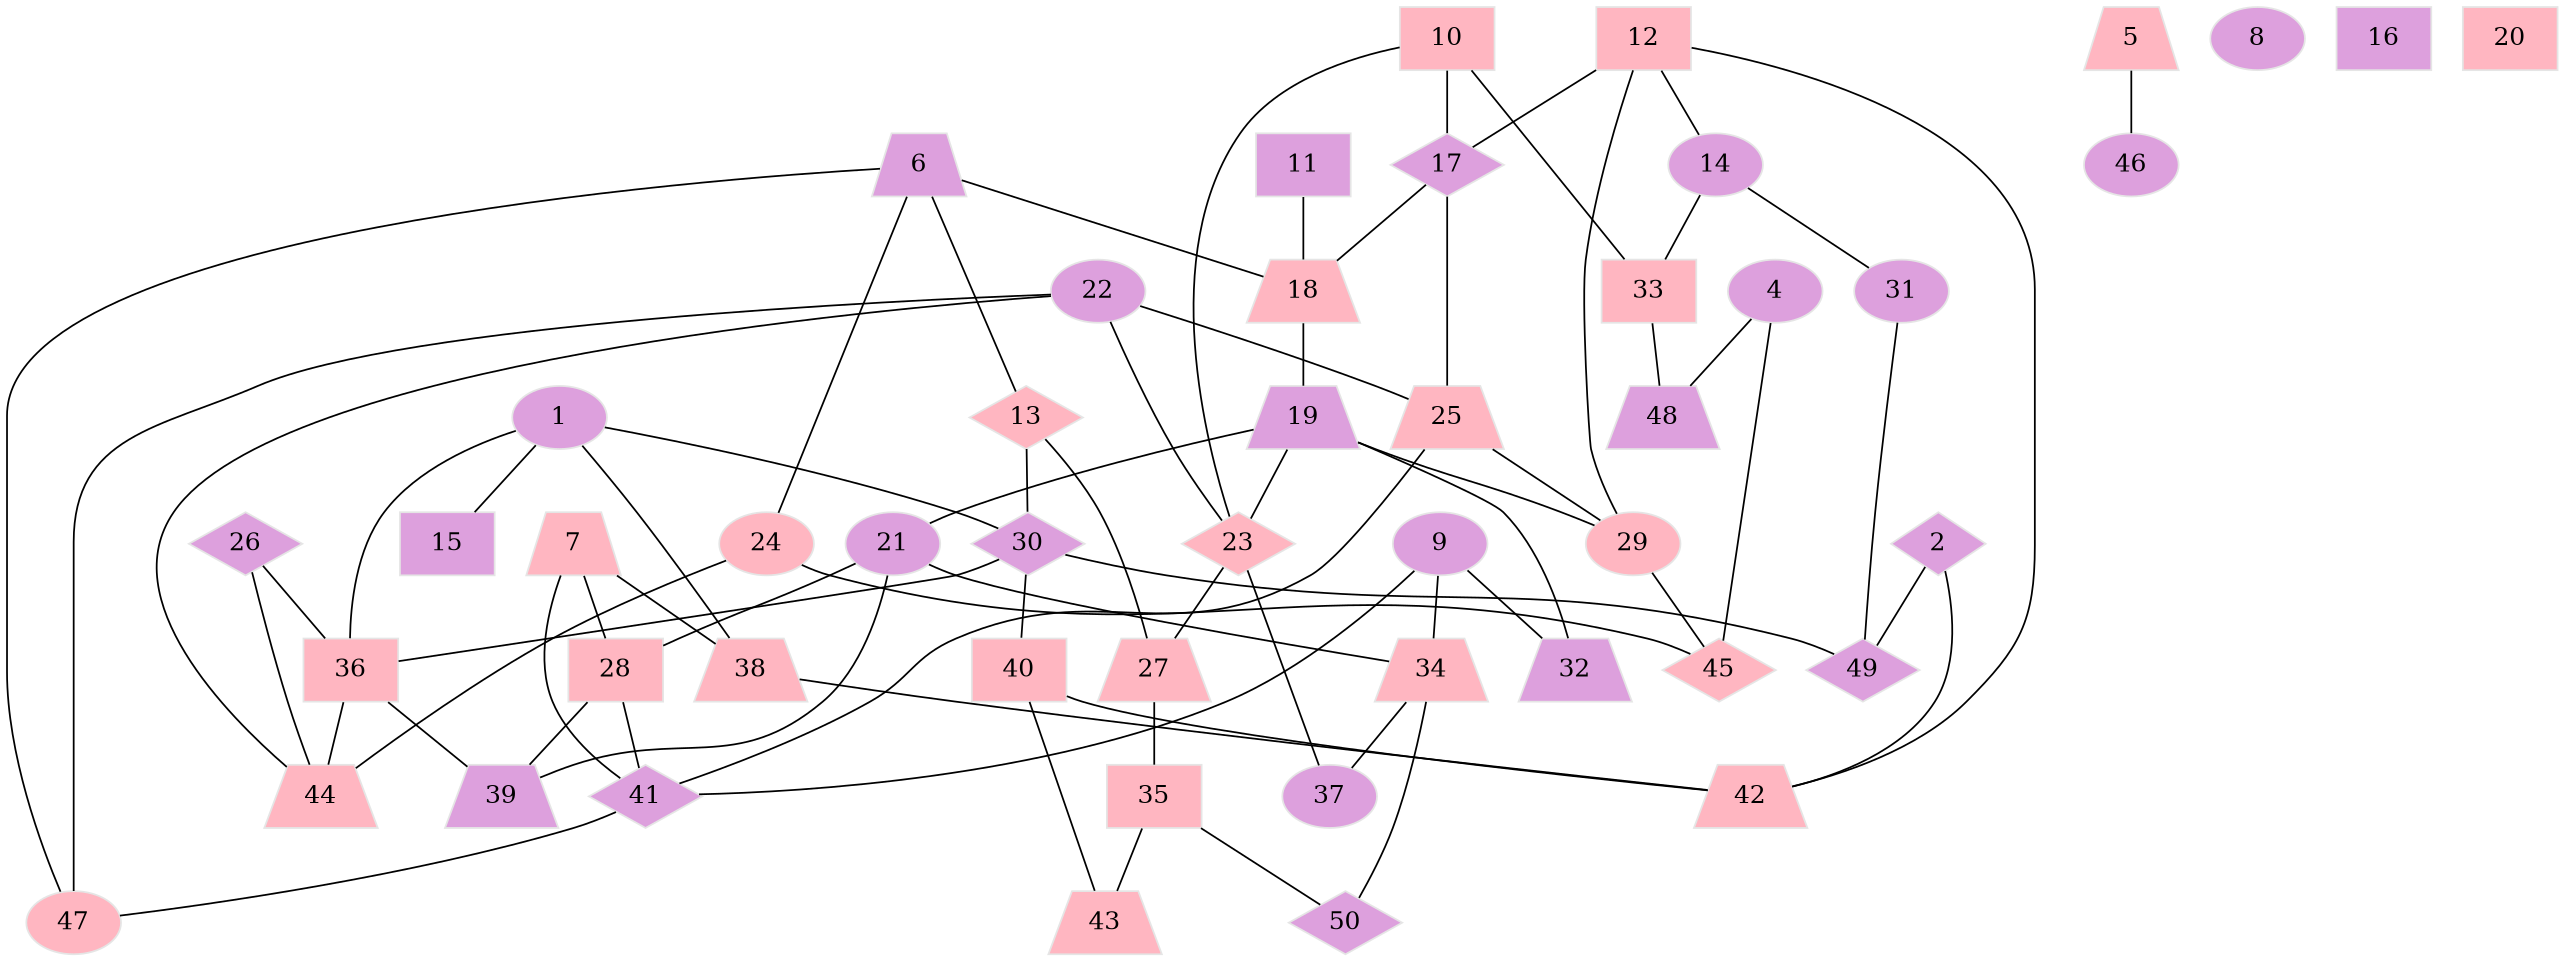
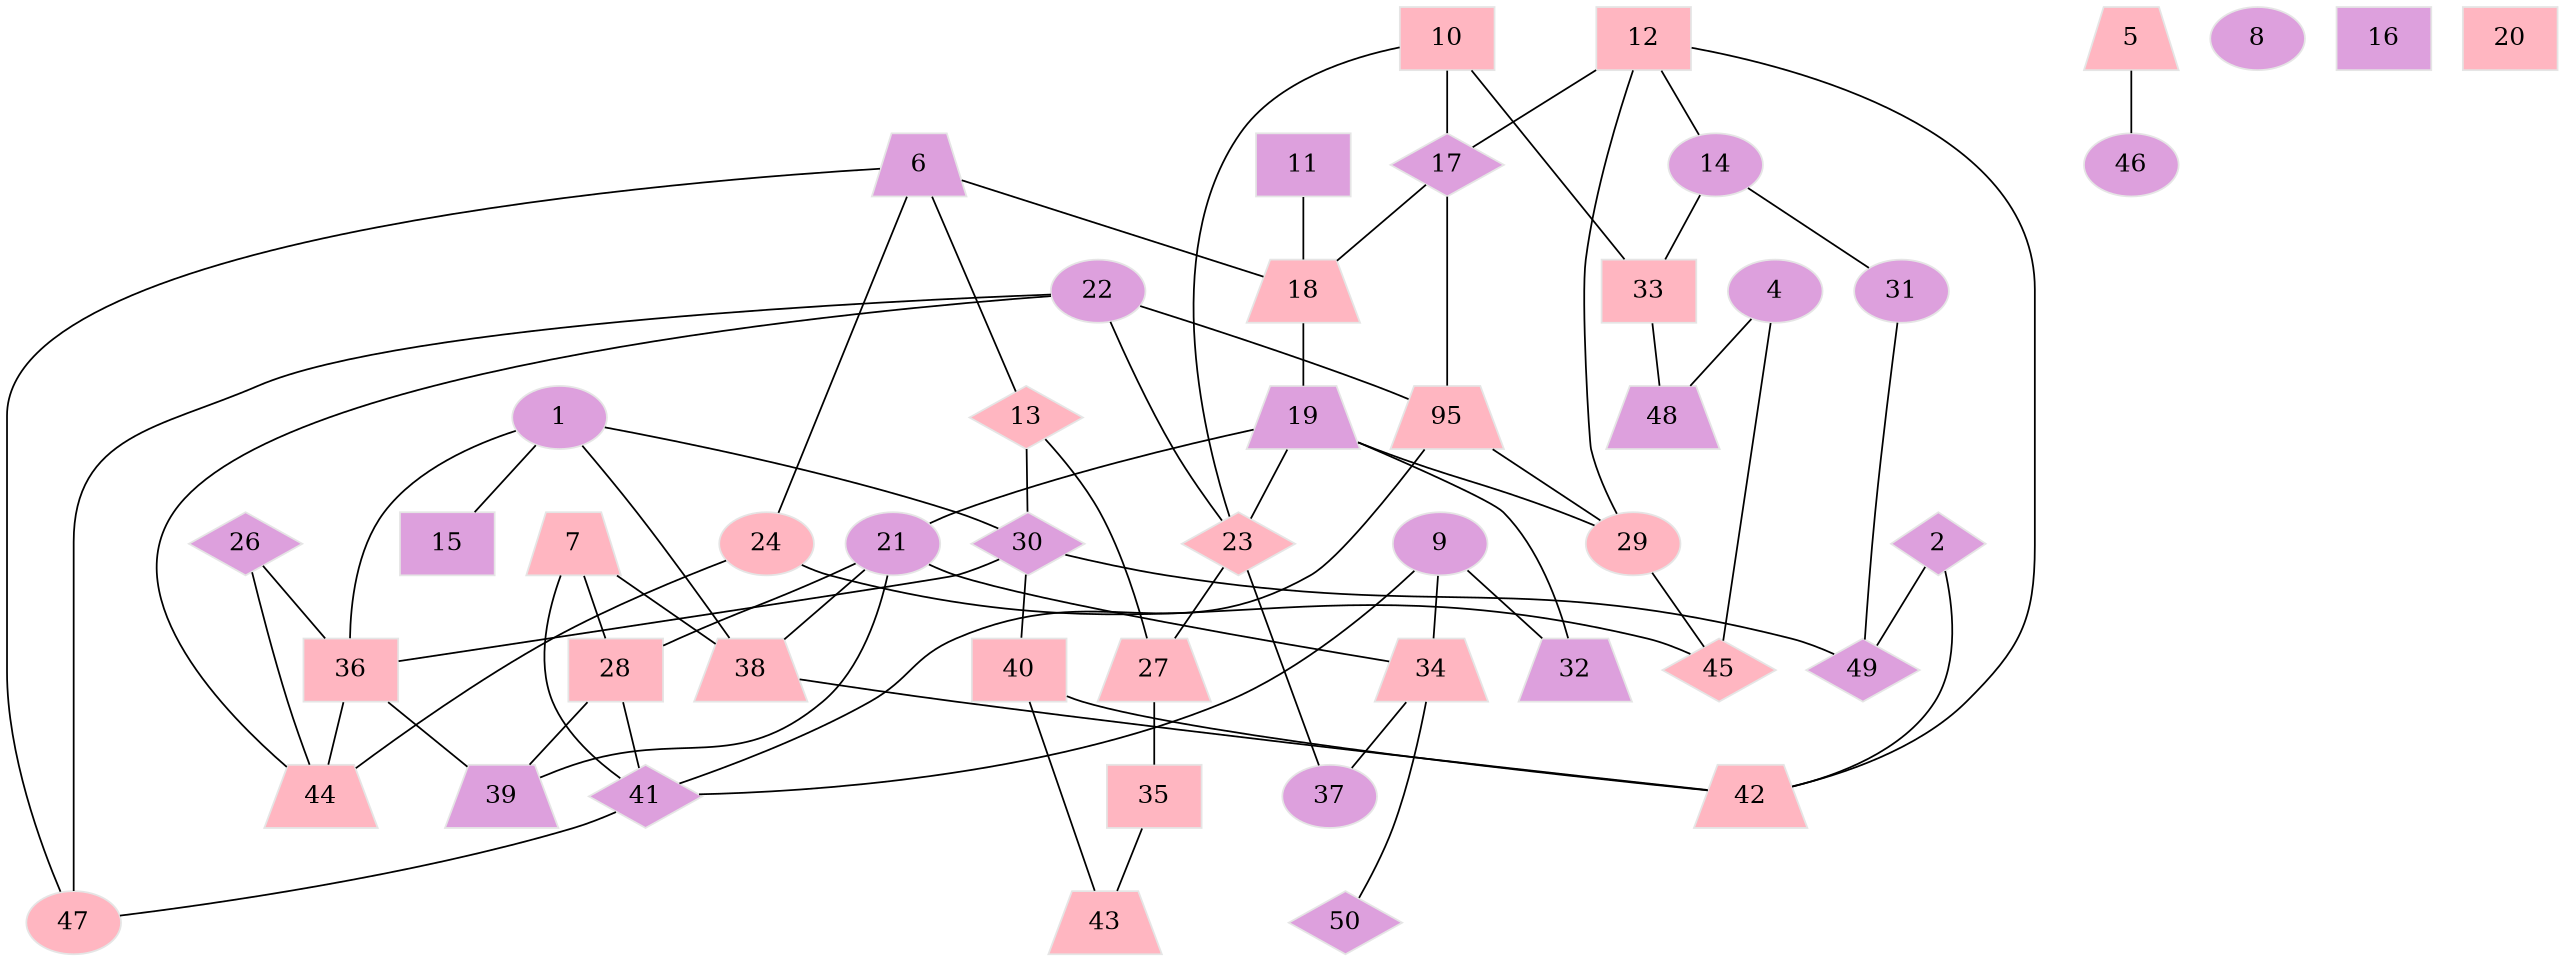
node "25": label "25" -> "95"
edge "21" -- "38": added
edge "35" -- "50": removed
